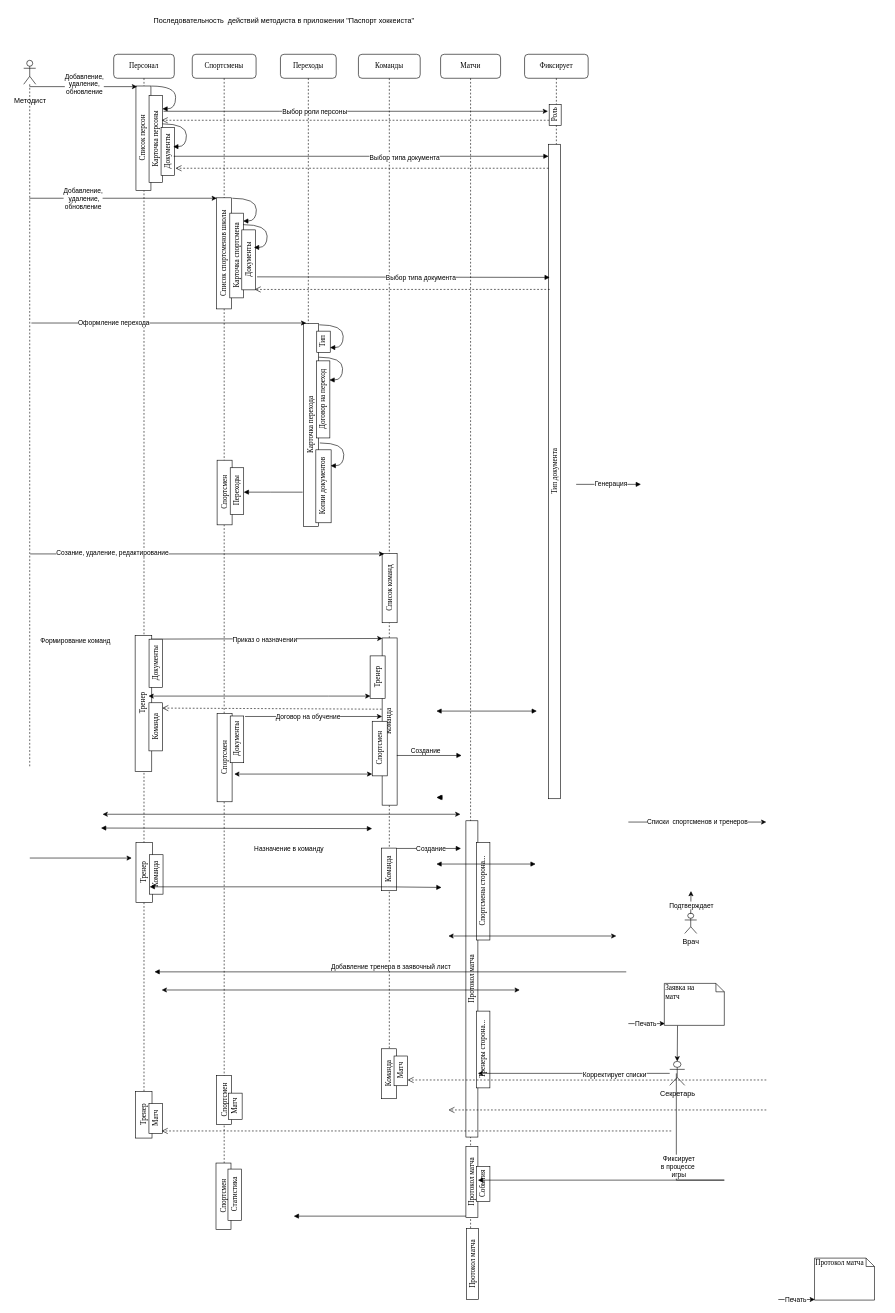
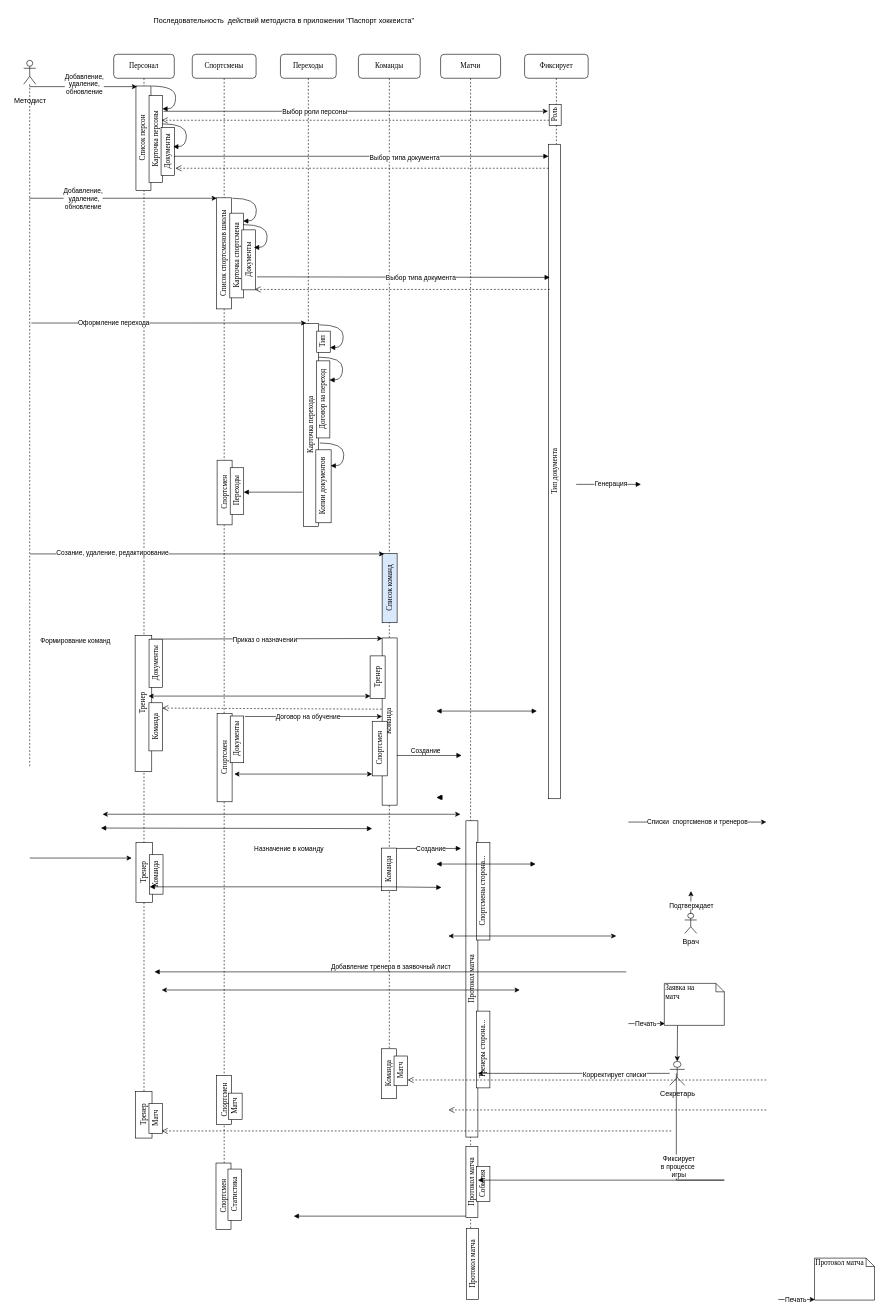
node "Список команд": fillcolor #ffffff -> #dae8fc
